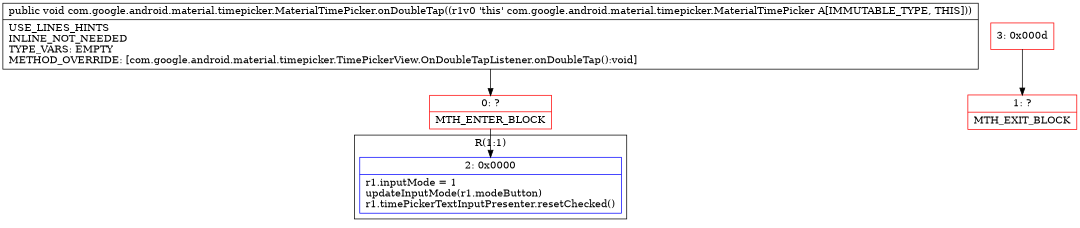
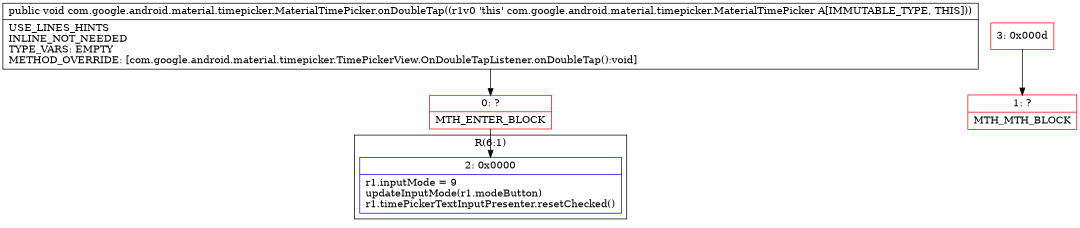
node "1: ?": text "MTH_EXIT_BLOCK" -> "MTH_MTH_BLOCK"
cluster "R(1:1)": label "R(1:1)" -> "R(6:1)"
node "2: 0x0000": text "r1.inputMode = 1" -> "r1.inputMode = 9"
